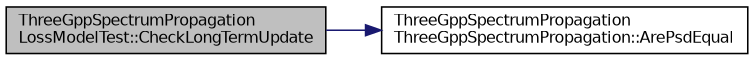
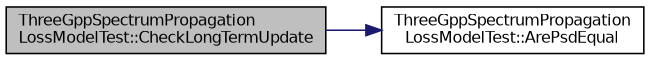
node "ThreeGppSpectrumPropagation ThreeGppSpectrumPropagation::ArePsdEqual": label "ThreeGppSpectrumPropagation ThreeGppSpectrumPropagation::ArePsdEqual" -> "ThreeGppSpectrumPropagation LossModelTest::ArePsdEqual"
